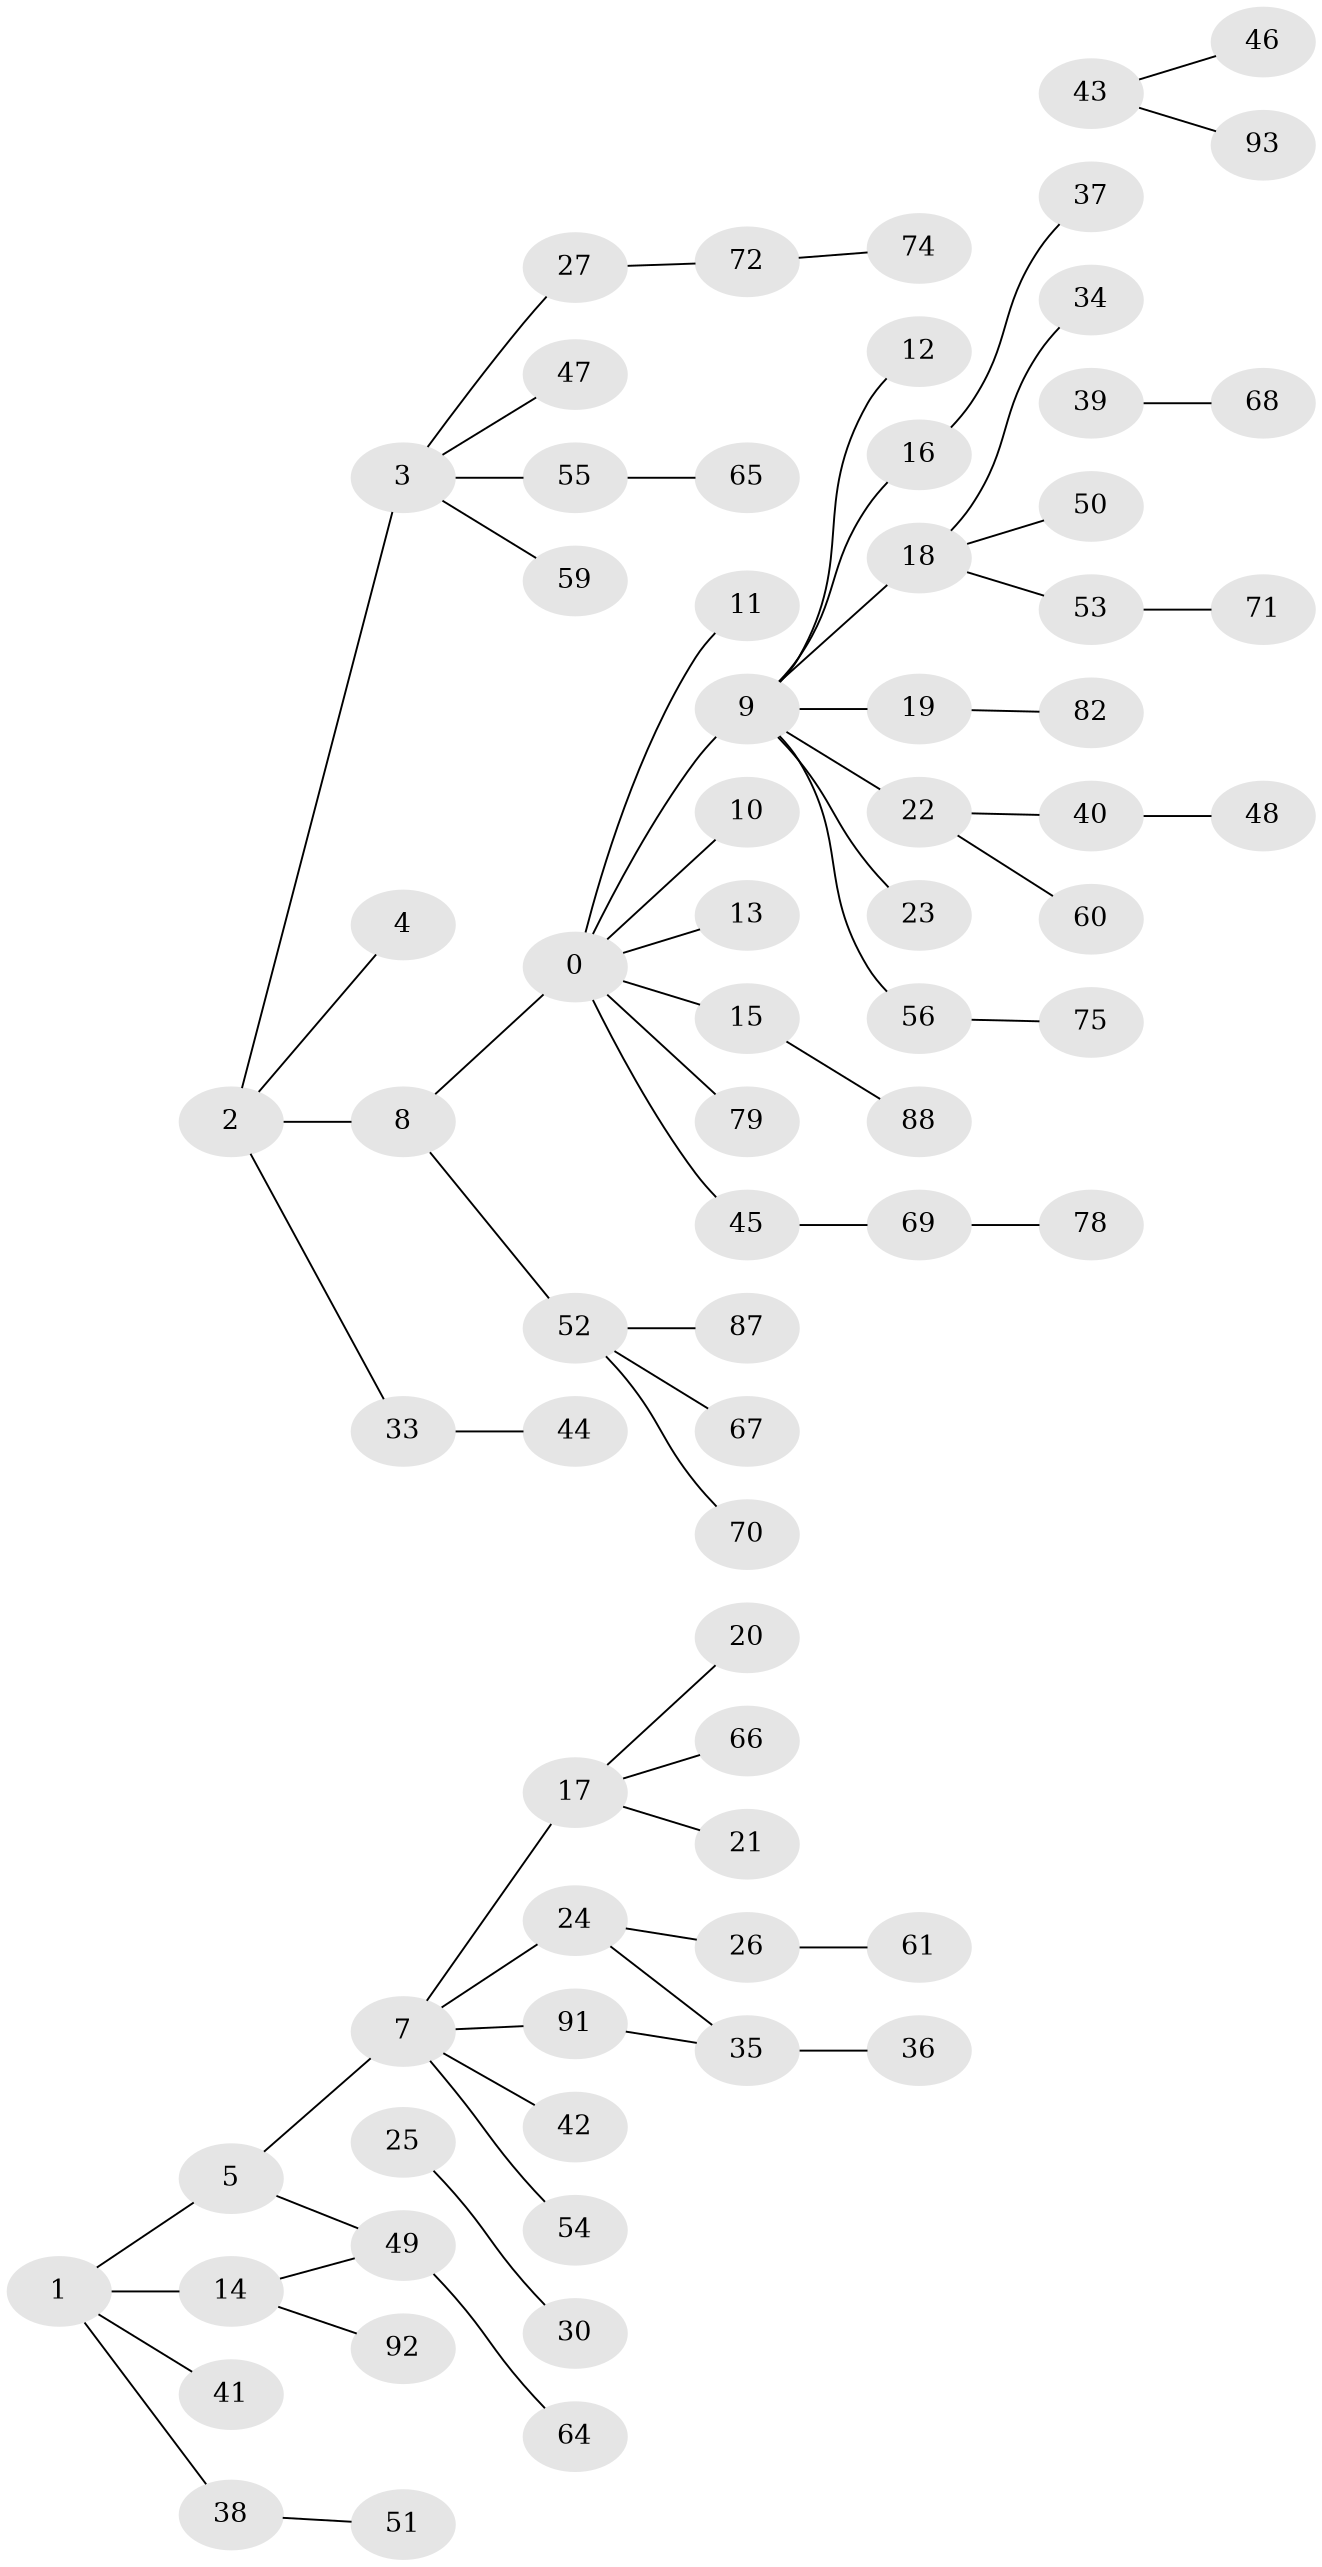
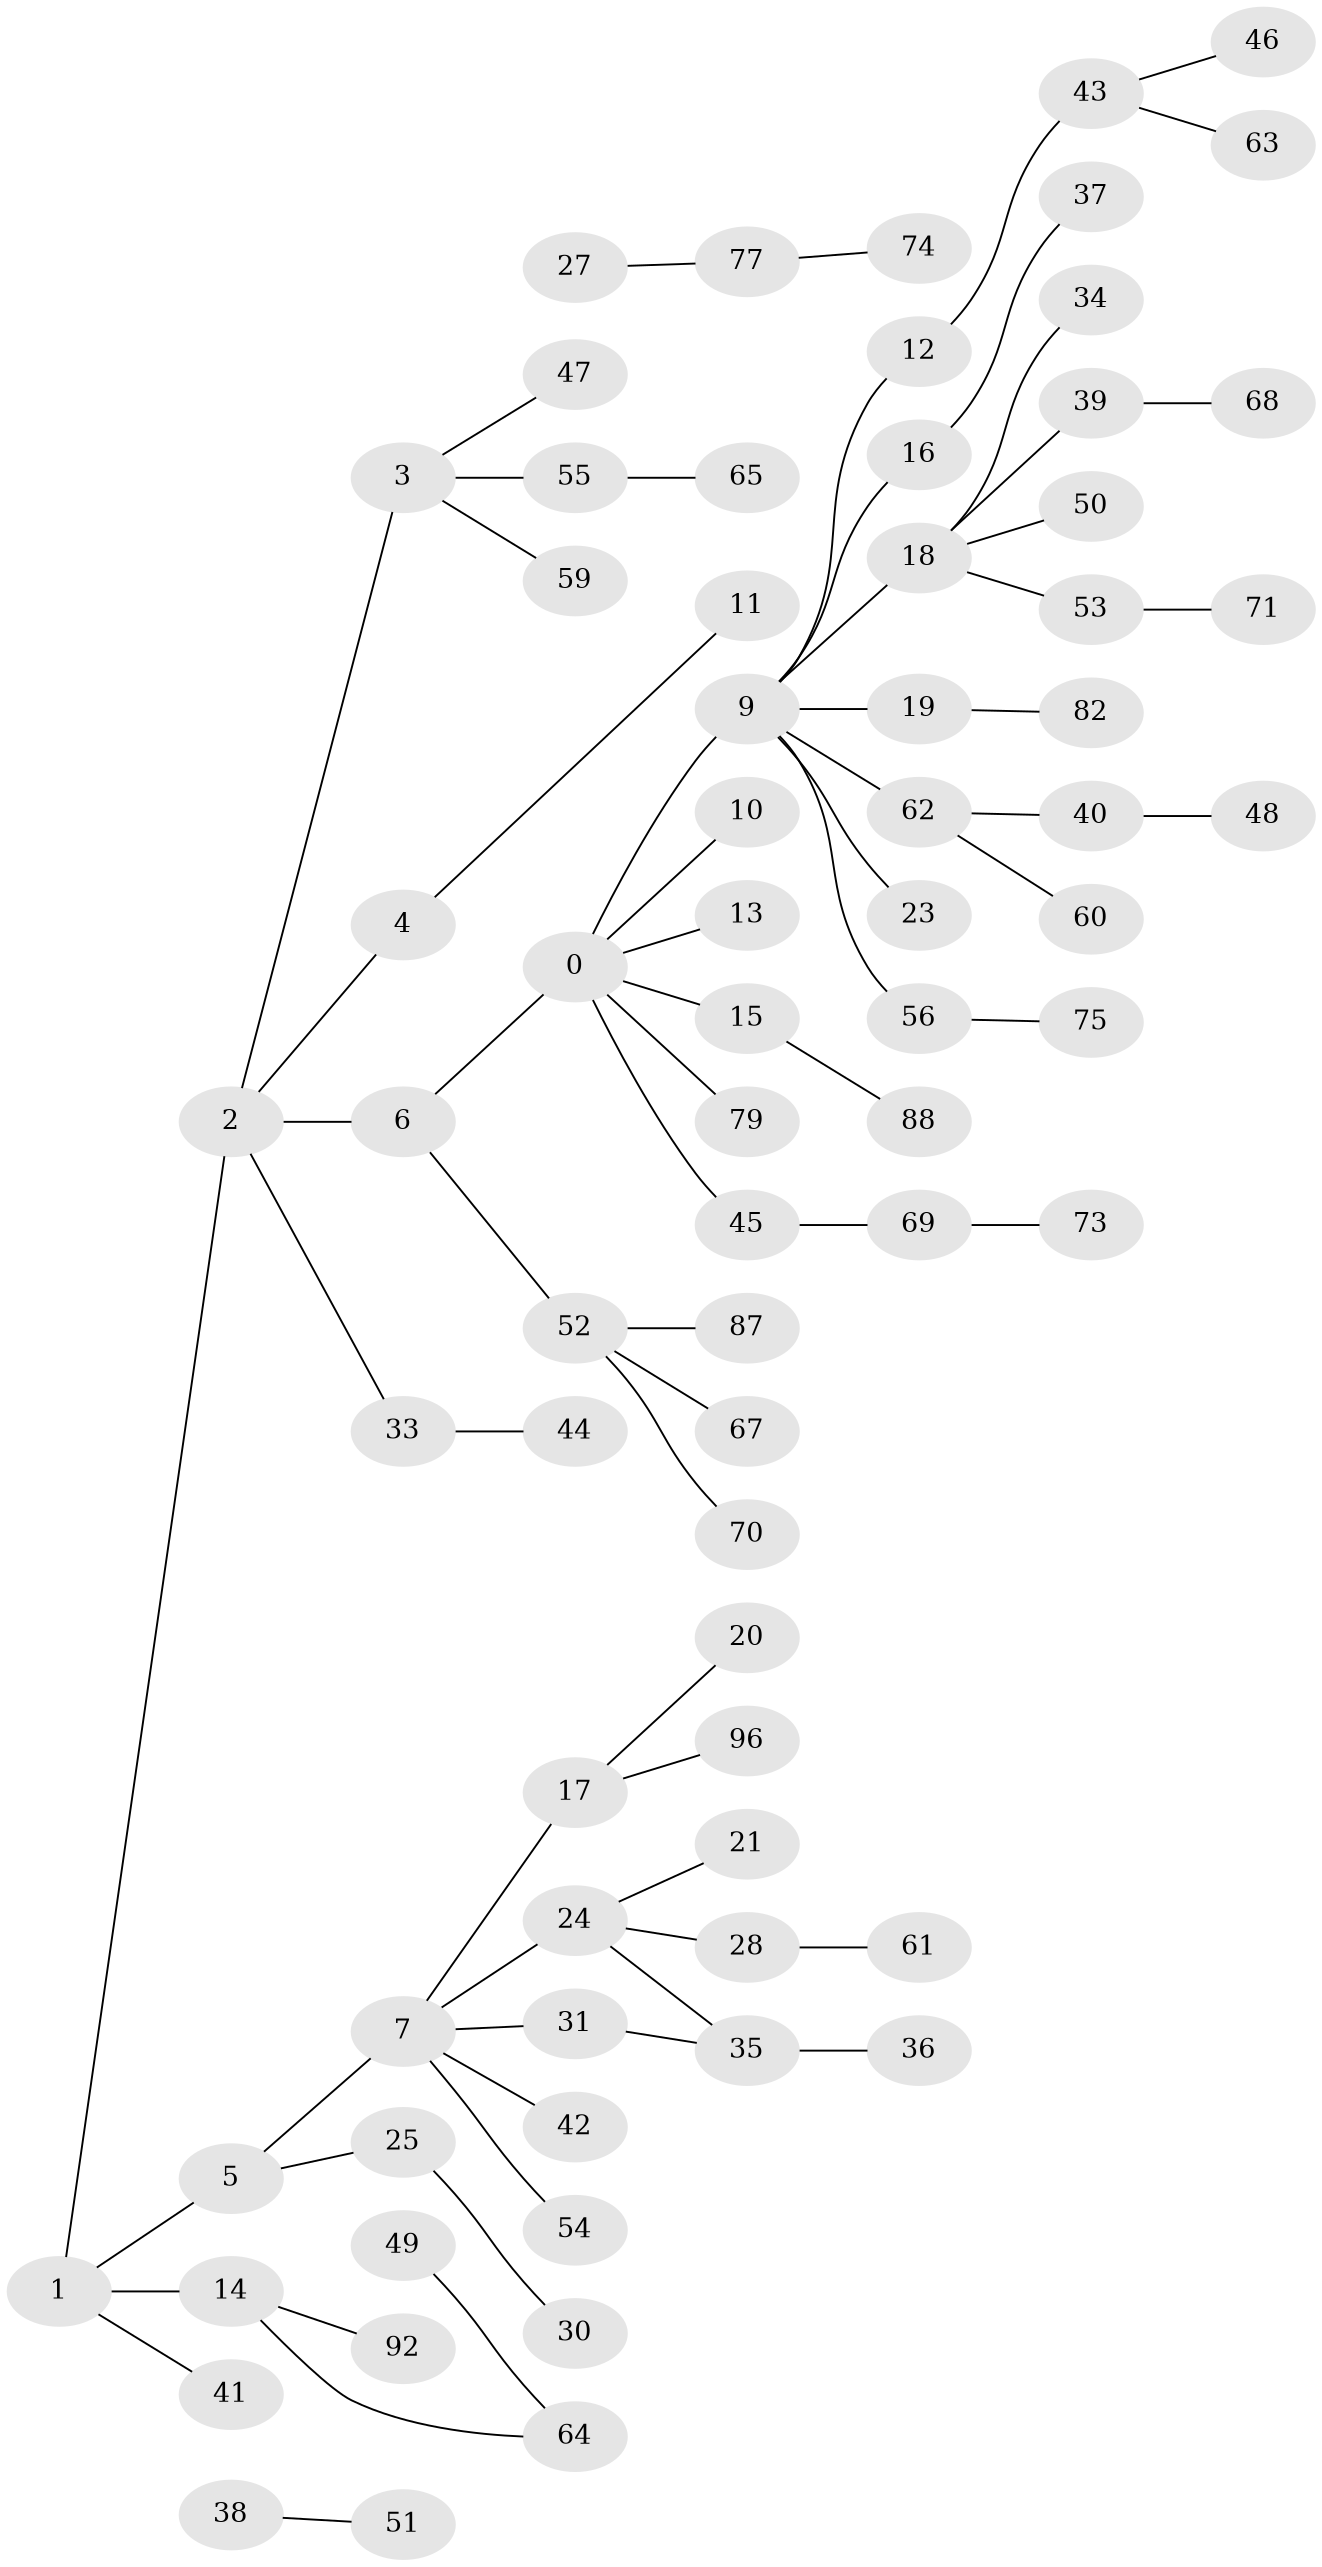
node "93": label "93" -> "63"
edge "43" -- "12": added
node "72": label "72" -> "77"
edge "27" -- "3": removed
edge "39" -- "18": added
edge "11" -- "0": now "11" -- "4"
node "22": label "22" -> "62"
node "8": label "8" -> "6"
node "78": label "78" -> "73"
node "66": label "66" -> "96"
edge "17" -- "21": now "24" -- "21"
node "26": label "26" -> "28"
node "91": label "91" -> "31"
edge "5" -- "49": now "5" -- "25"
edge "49" -- "14": now "64" -- "14"
edge "1" -- "38": now "1" -- "2"
